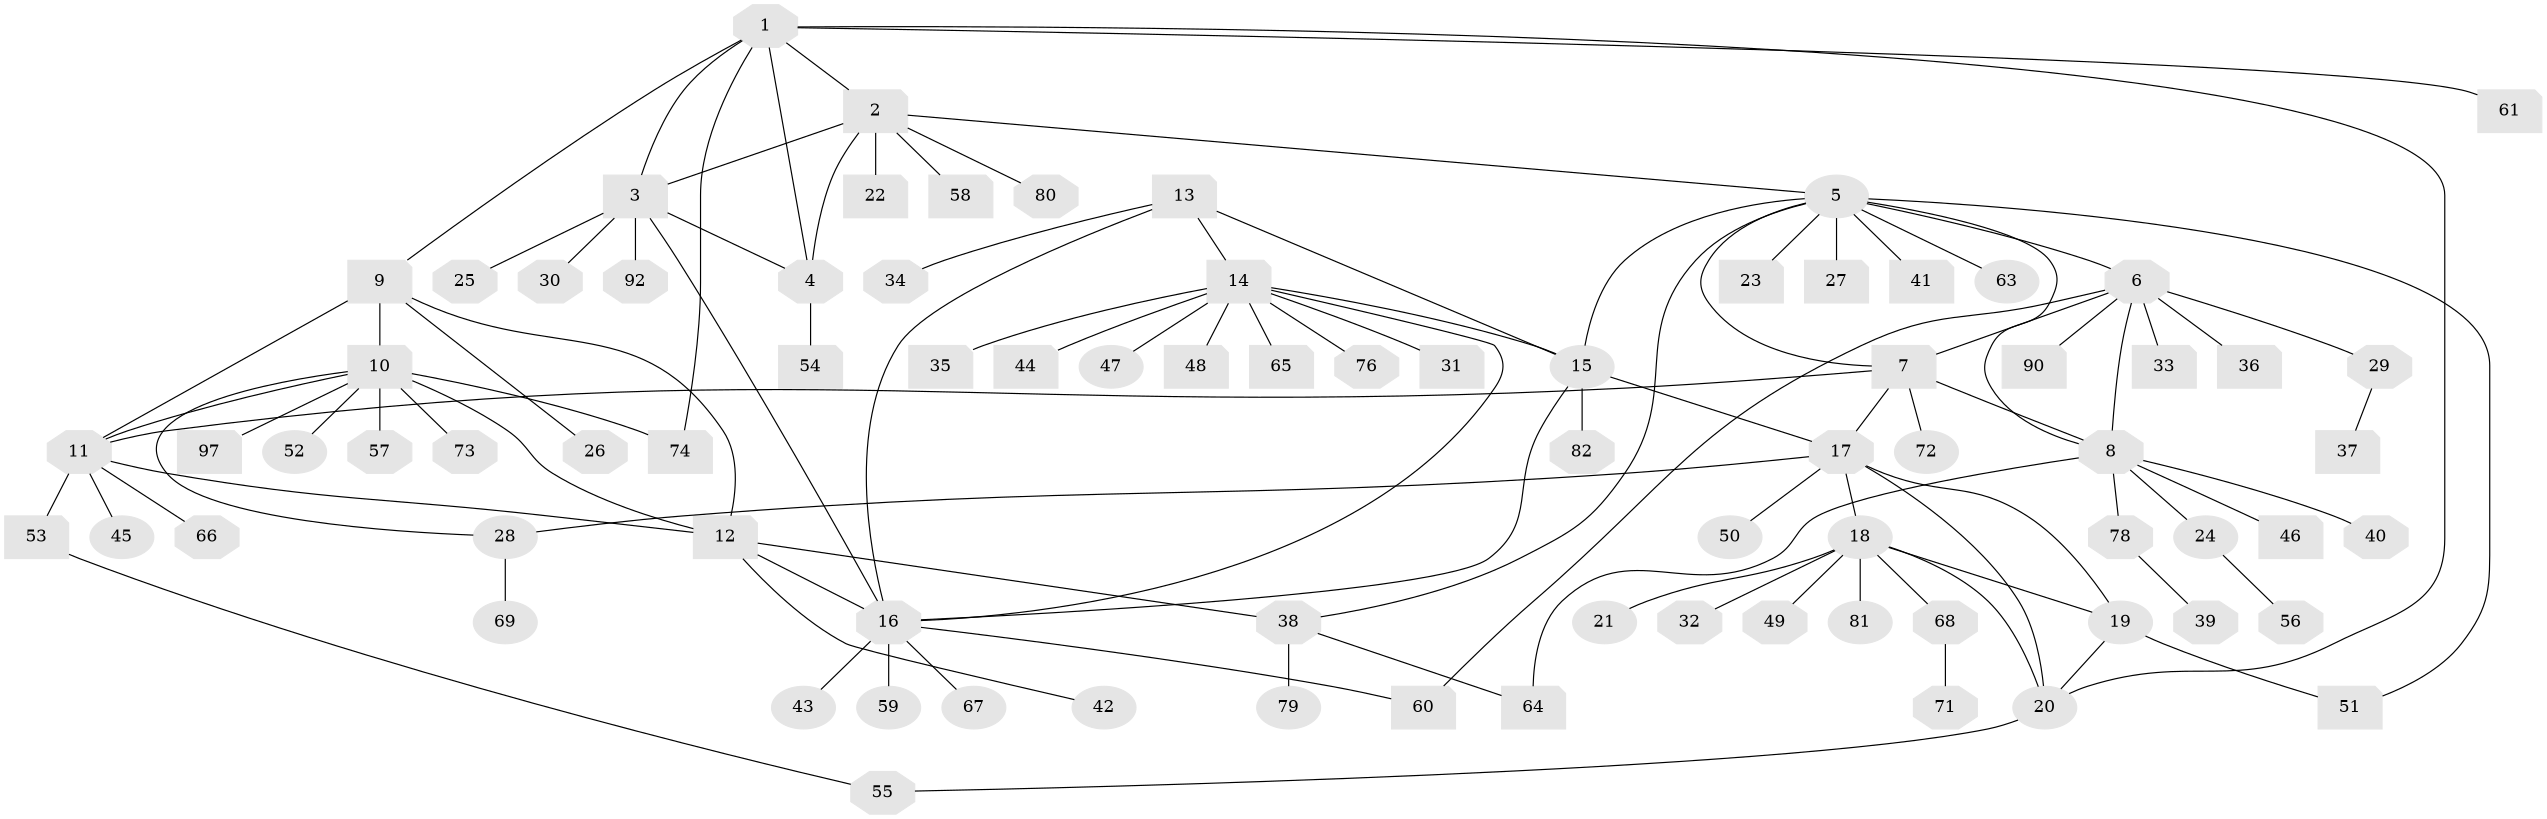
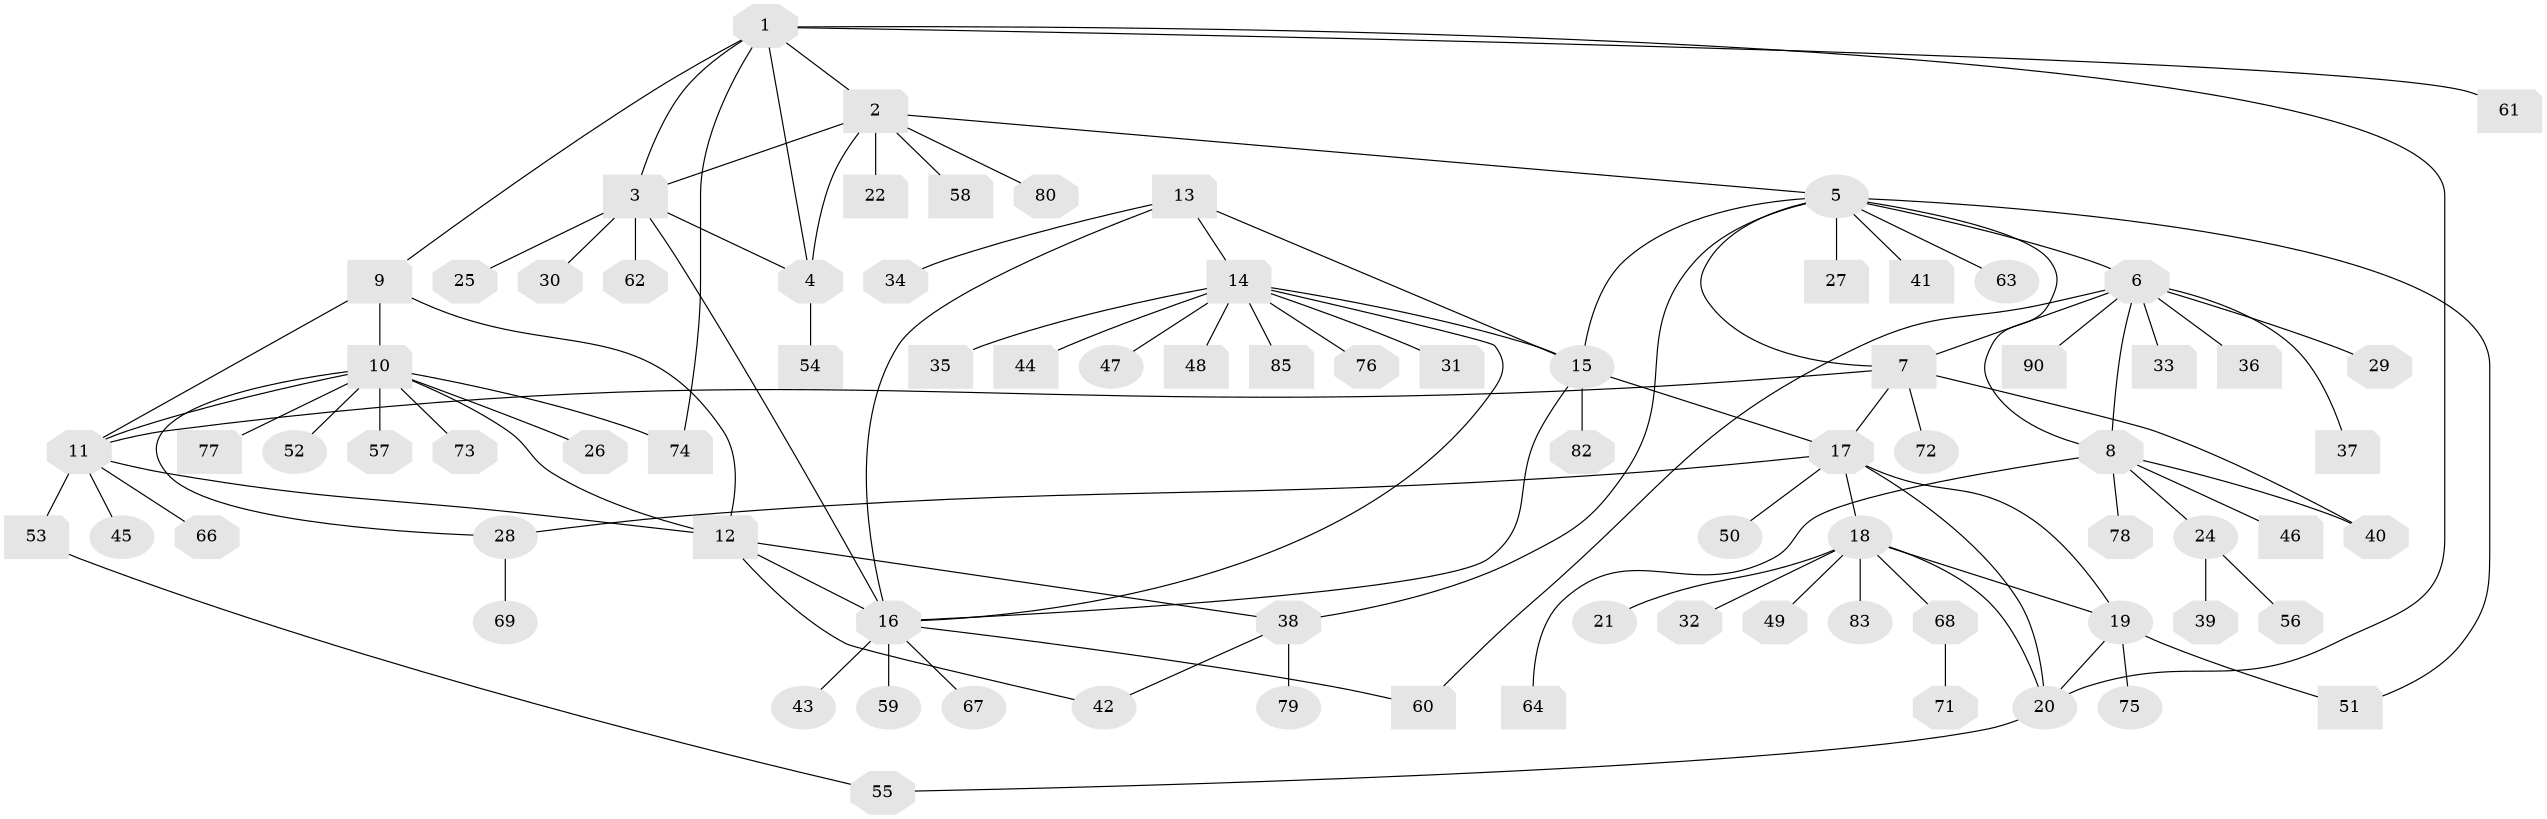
node "92": label "92" -> "62"
node "23": removed
node "65": label "65" -> "85"
edge "9" -- "26": now "10" -- "26"
edge "7" -- "8": now "7" -- "40"
edge "29" -- "37": now "6" -- "37"
node "97": label "97" -> "77"
edge "78" -- "39": now "24" -- "39"
node "81": label "81" -> "83"
edge "38" -- "64": now "38" -- "42"
node "75": added
